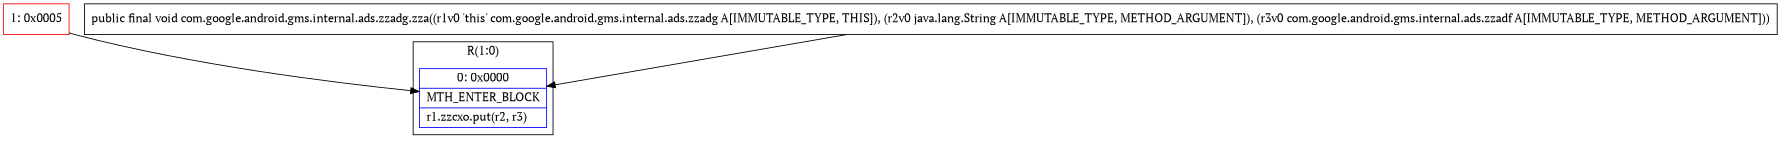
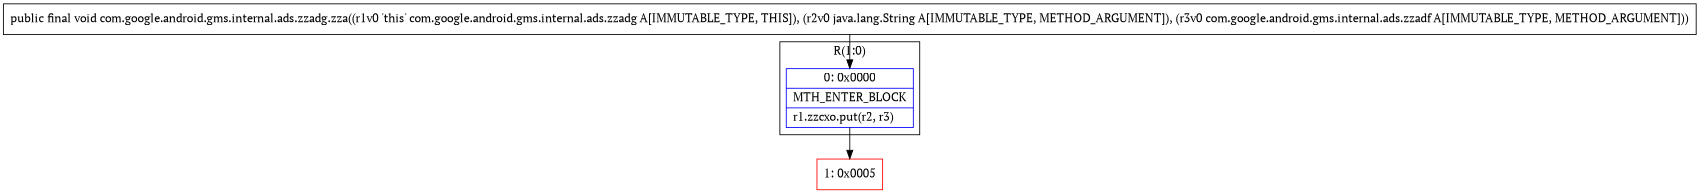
edge "1: 0x0005" -> "0: 0x0000": reversed
